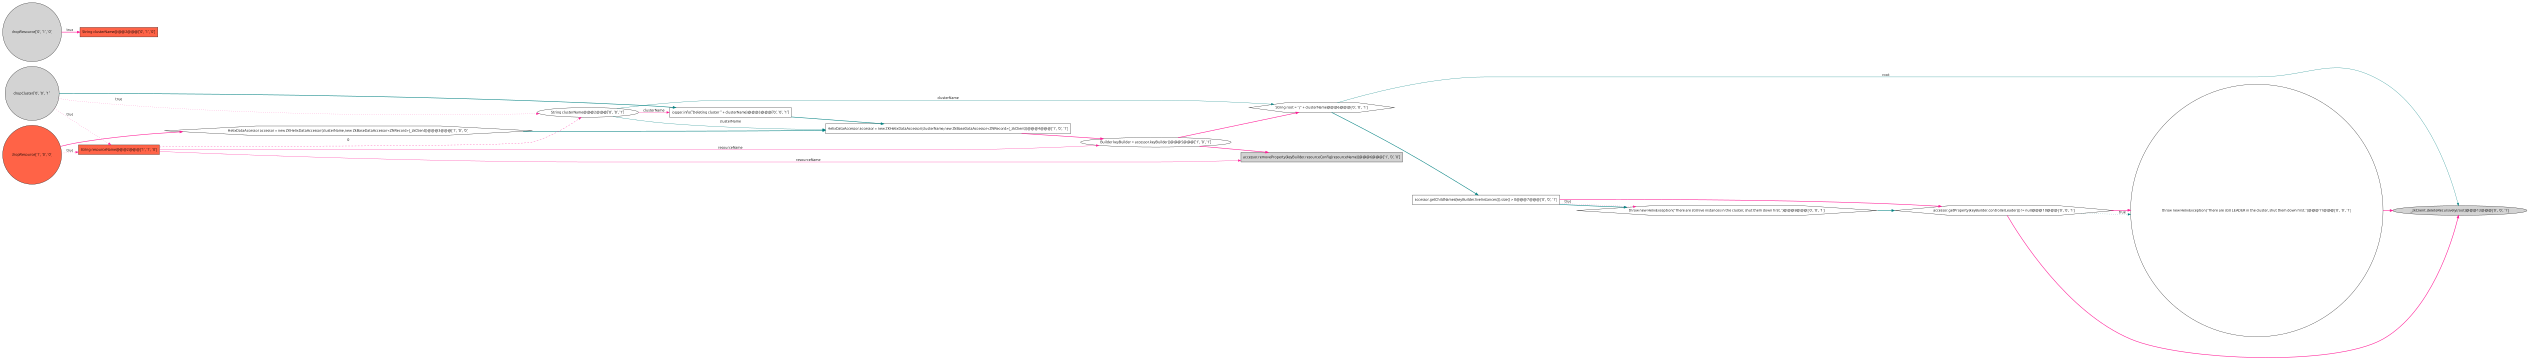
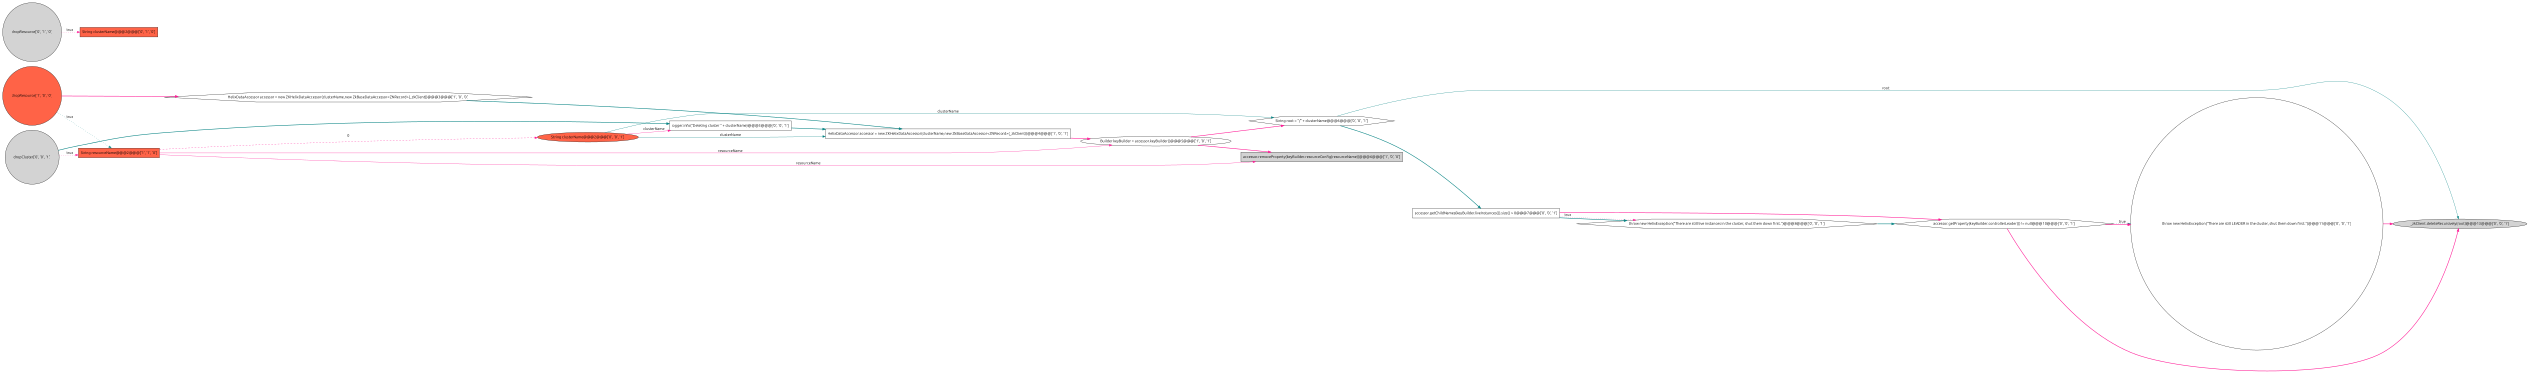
edge "dropResource['0', '1', '0']" -> "String clusterName@@@2@@@['0', '1', '0']": style bold -> dotted
node "String clusterName@@@2@@@['0', '0', '1']": fillcolor white -> tomato
edge "dropCluster['0', '0', '1']" -> "String clusterName@@@2@@@['0', '0', '1']": removed, label "true"
edge "dropResource['1', '0', '0']" -> "String resourceName@@@2@@@['1', '1', '0']": color deeppink -> teal
